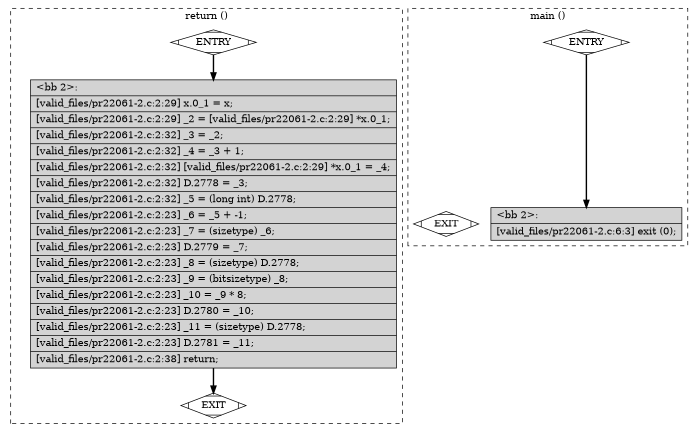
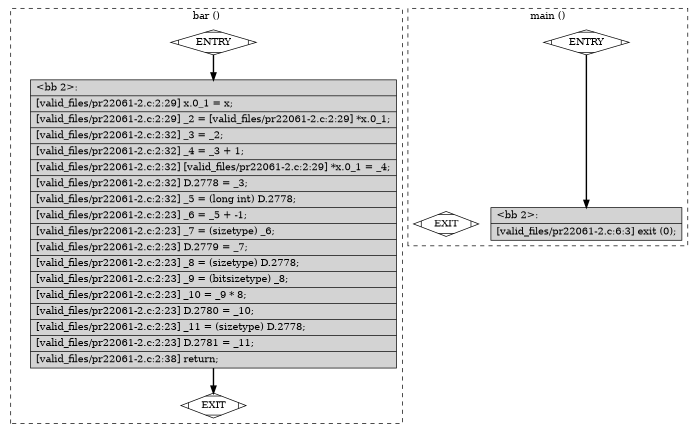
cluster "return ()": label "return ()" -> "bar ()"
